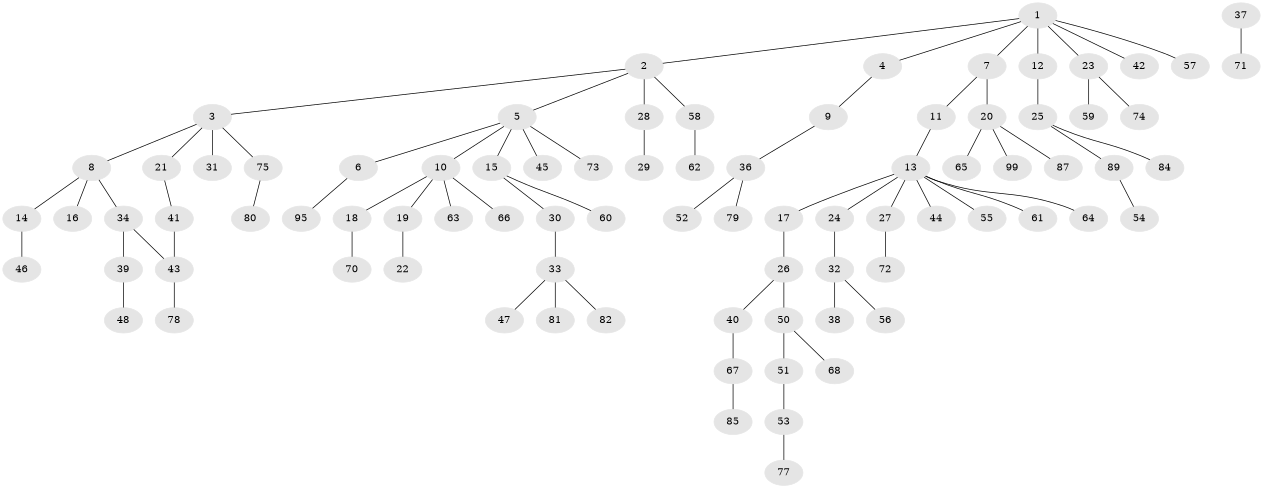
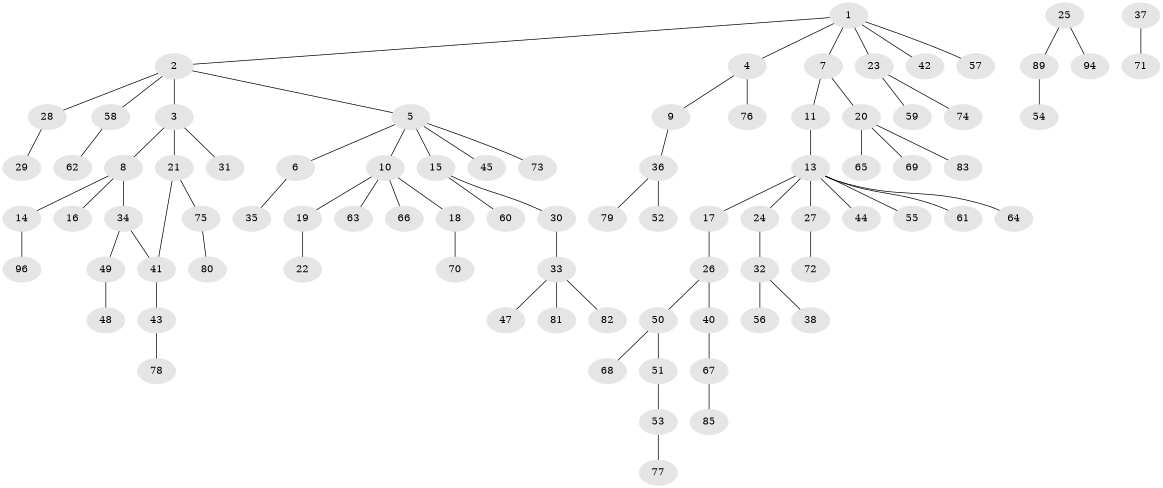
node "12": removed
node "76": added
edge "3" -- "75": now "21" -- "75"
node "99": label "99" -> "69"
node "87": label "87" -> "83"
node "84": label "84" -> "94"
node "95": label "95" -> "35"
edge "34" -- "43": now "34" -- "41"
node "46": label "46" -> "96"
node "39": label "39" -> "49"
